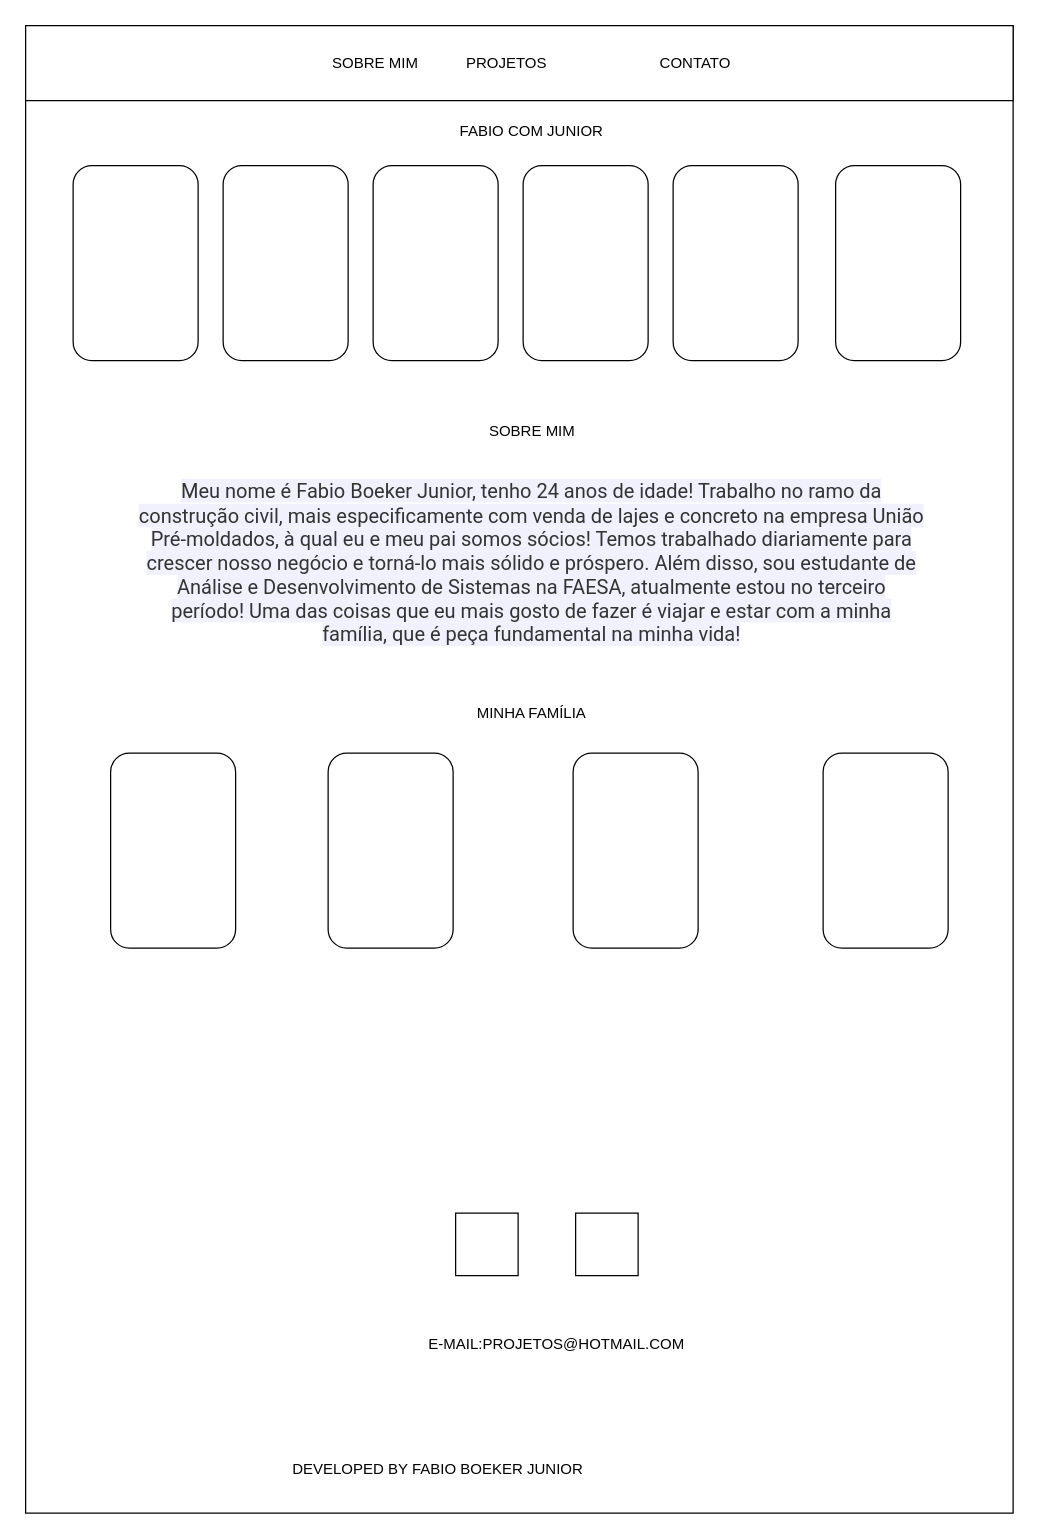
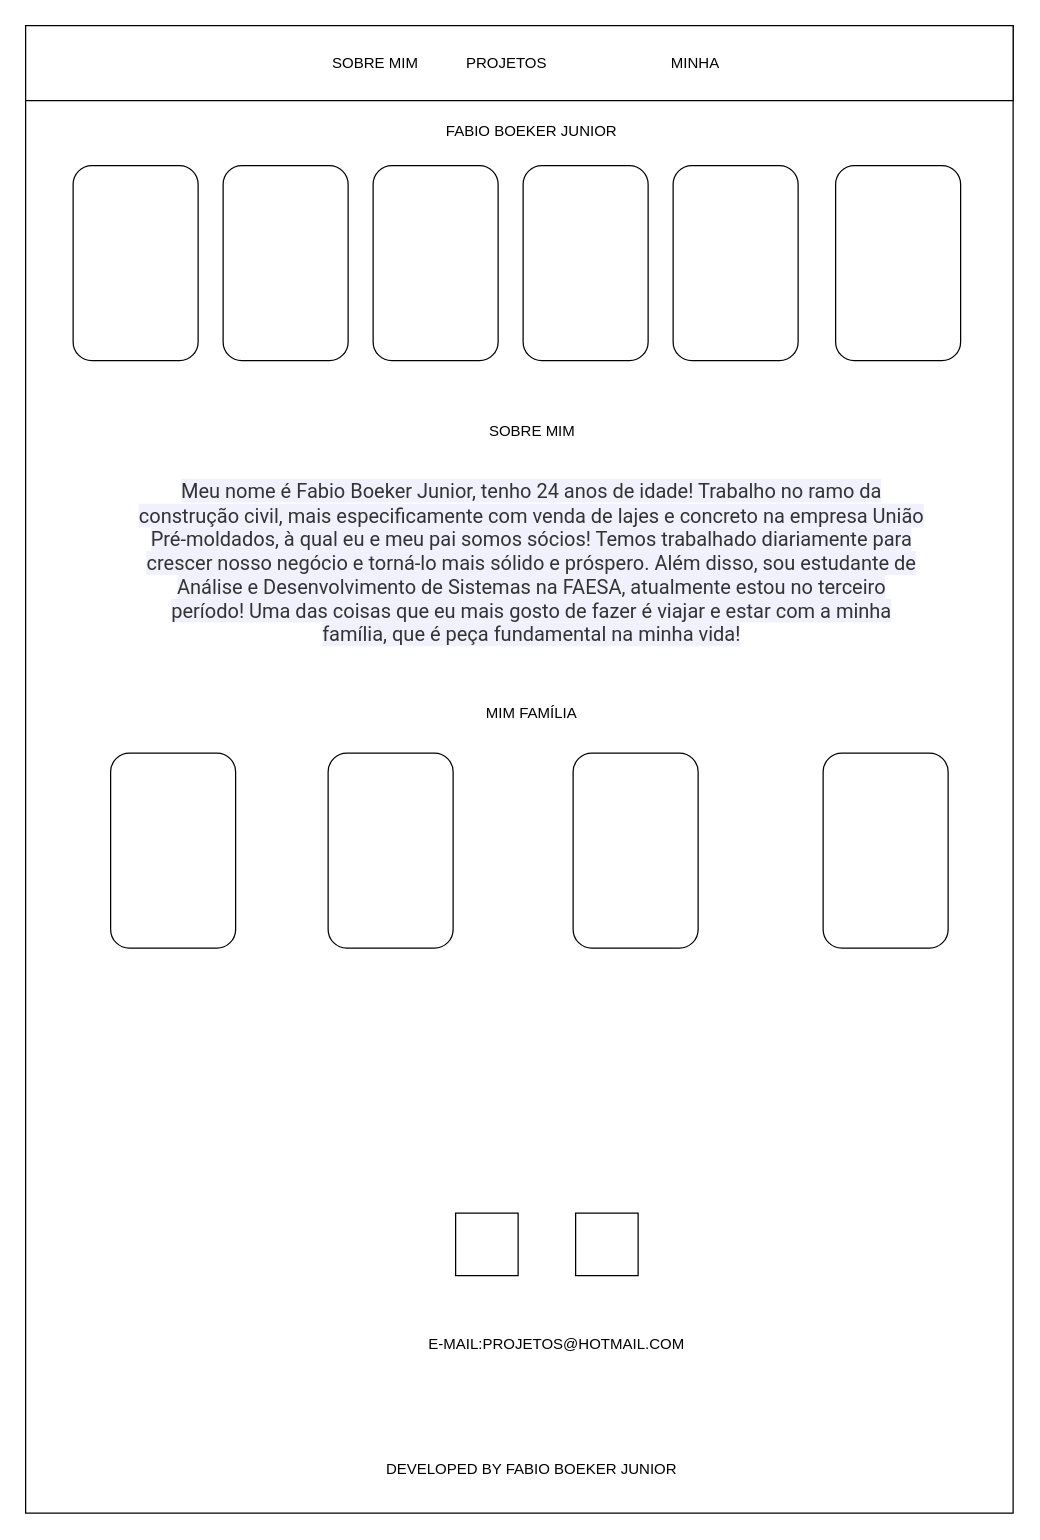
node "CONTATO": label "CONTATO" -> "MINHA"
node "FABIO COM JUNIOR": label "FABIO COM JUNIOR" -> "FABIO BOEKER JUNIOR"
node "MINHA FAMÍLIA": label "MINHA FAMÍLIA" -> "MIM FAMÍLIA"
node "DEVELOPED BY FABIO BOEKER JUNIOR": moved (438, 1469) -> (532, 1469)
